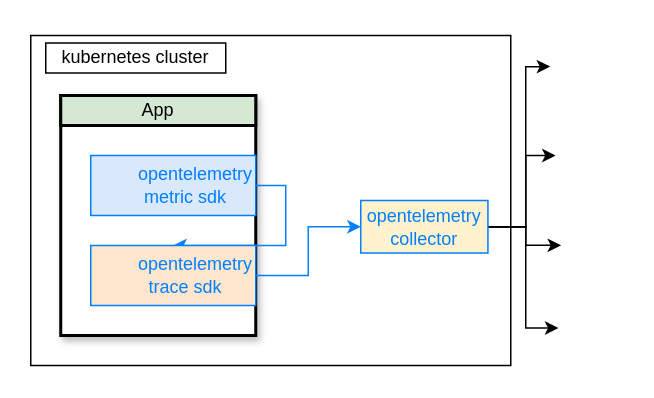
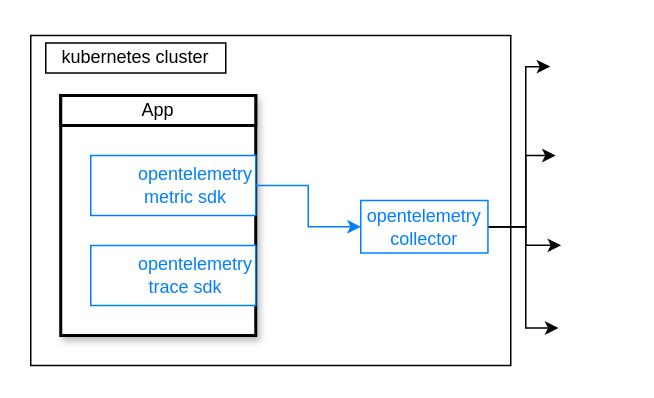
node "App": fillcolor #d5e8d4 -> #ffffff
node "opentelemetry metric sdk": fillcolor #dae8fc -> #ffffff
node "opentelemetry collector": fillcolor #fff2cc -> #ffffff
edge "opentelemetry metric sdk" -> "opentelemetry trace sdk": now "opentelemetry metric sdk" -> "opentelemetry collector"
node "opentelemetry trace sdk": fillcolor #ffe6cc -> #ffffff
edge "opentelemetry trace sdk" -> "opentelemetry collector": removed
